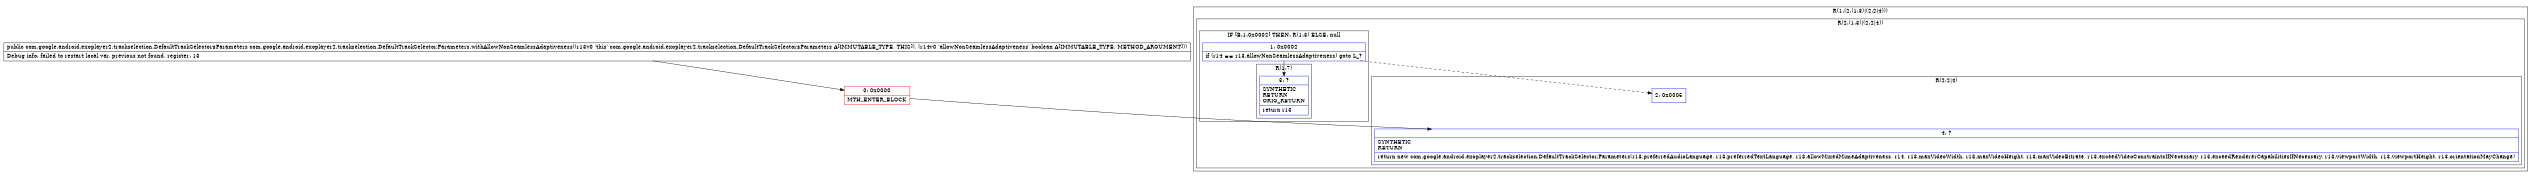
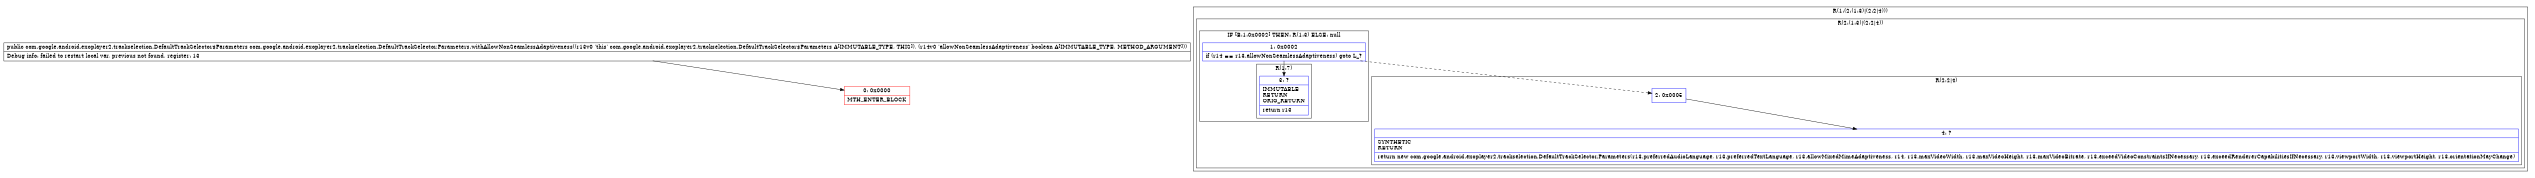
node "3: ?": text "SYNTHETIC" -> "IMMUTABLE"
edge "0: 0x0000" -> "4: ?": now "2: 0x0005" -> "4: ?"
